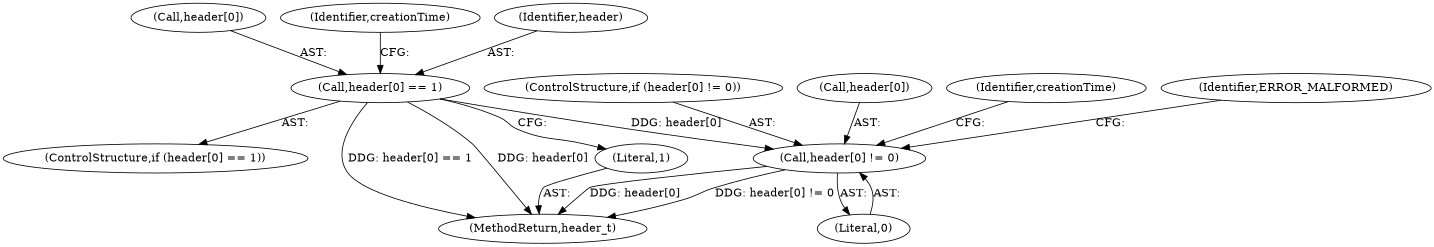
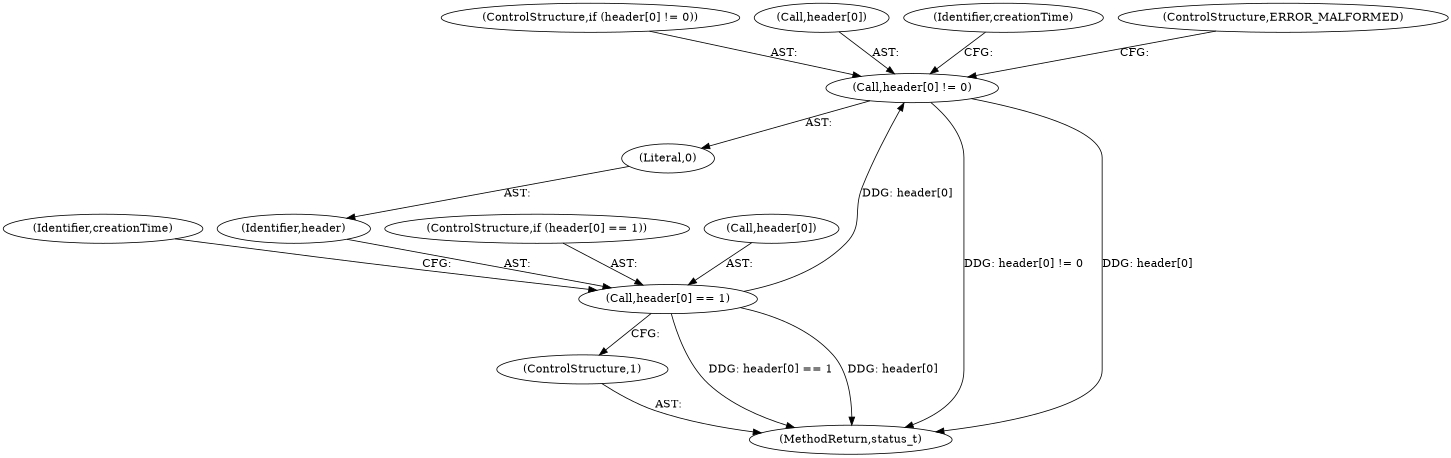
node "(Identifier,ERROR_MALFORMED)": label "(Identifier,ERROR_MALFORMED)" -> "(ControlStructure,ERROR_MALFORMED)"
edge "(Call,header[0] == 1)" -> "(ControlStructure,if (header[0] == 1))": reversed
node "(Literal,1)": label "(Literal,1)" -> "(ControlStructure,1)"
edge "(Literal,0)" -> "(Call,header[0] != 0)": now "(Literal,0)" -> "(Identifier,header)"
node "(MethodReturn,header_t)": label "(MethodReturn,header_t)" -> "(MethodReturn,status_t)"
